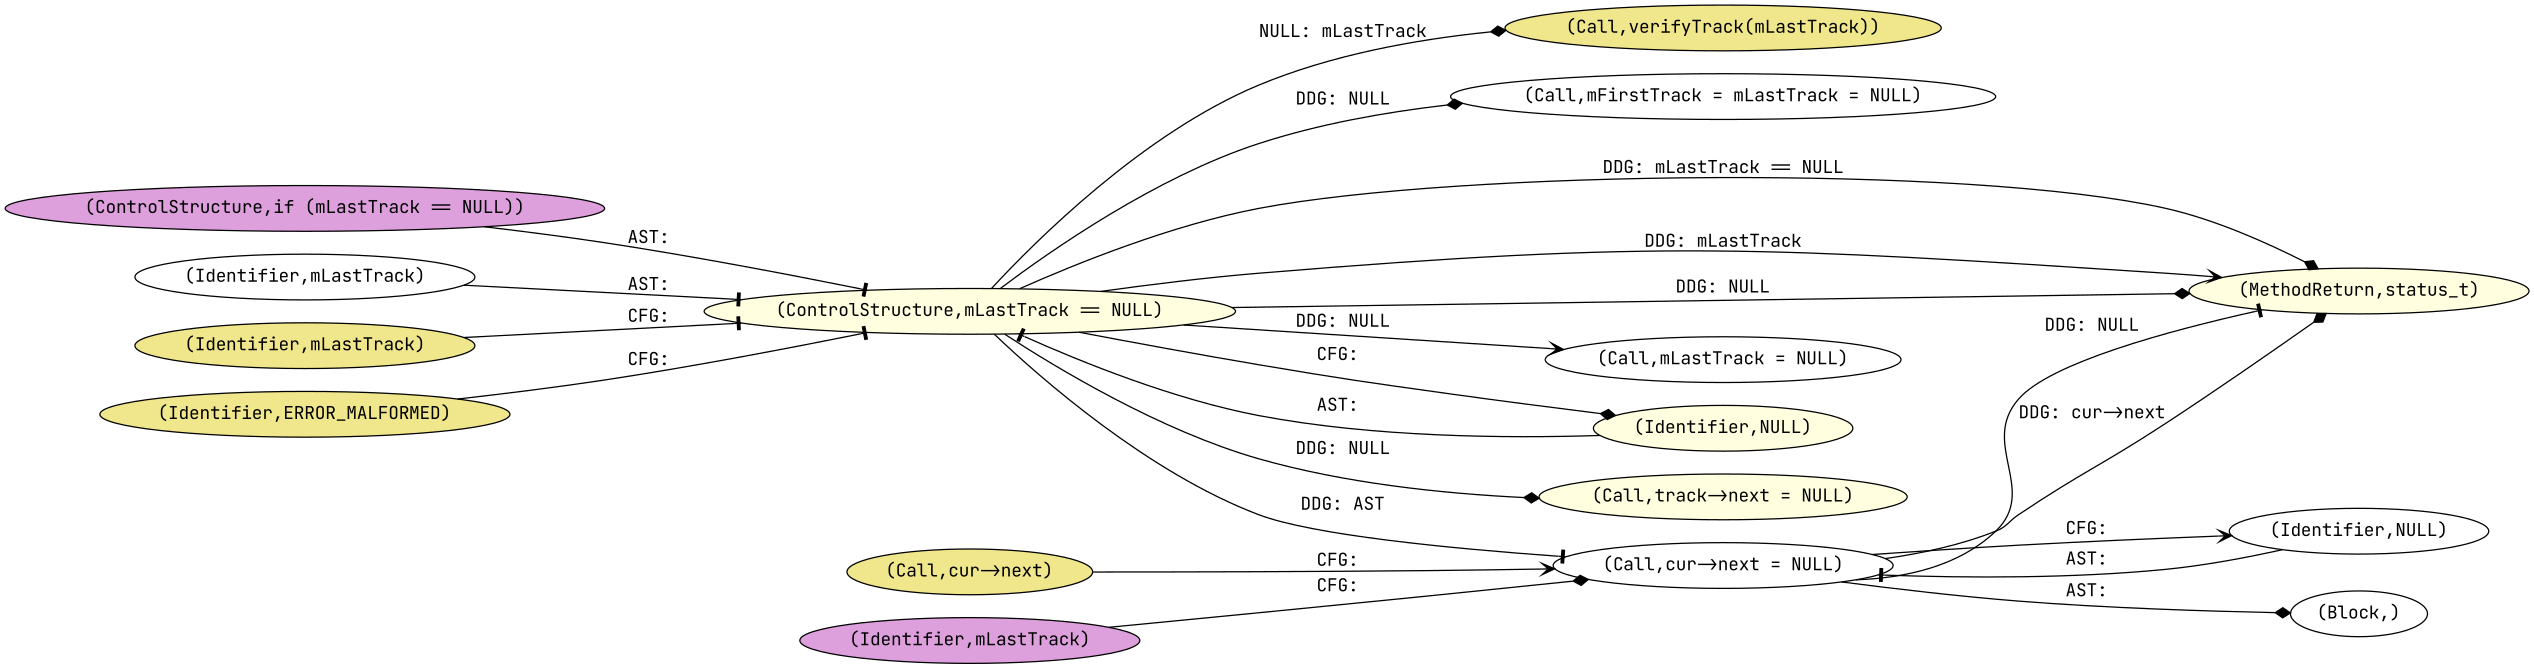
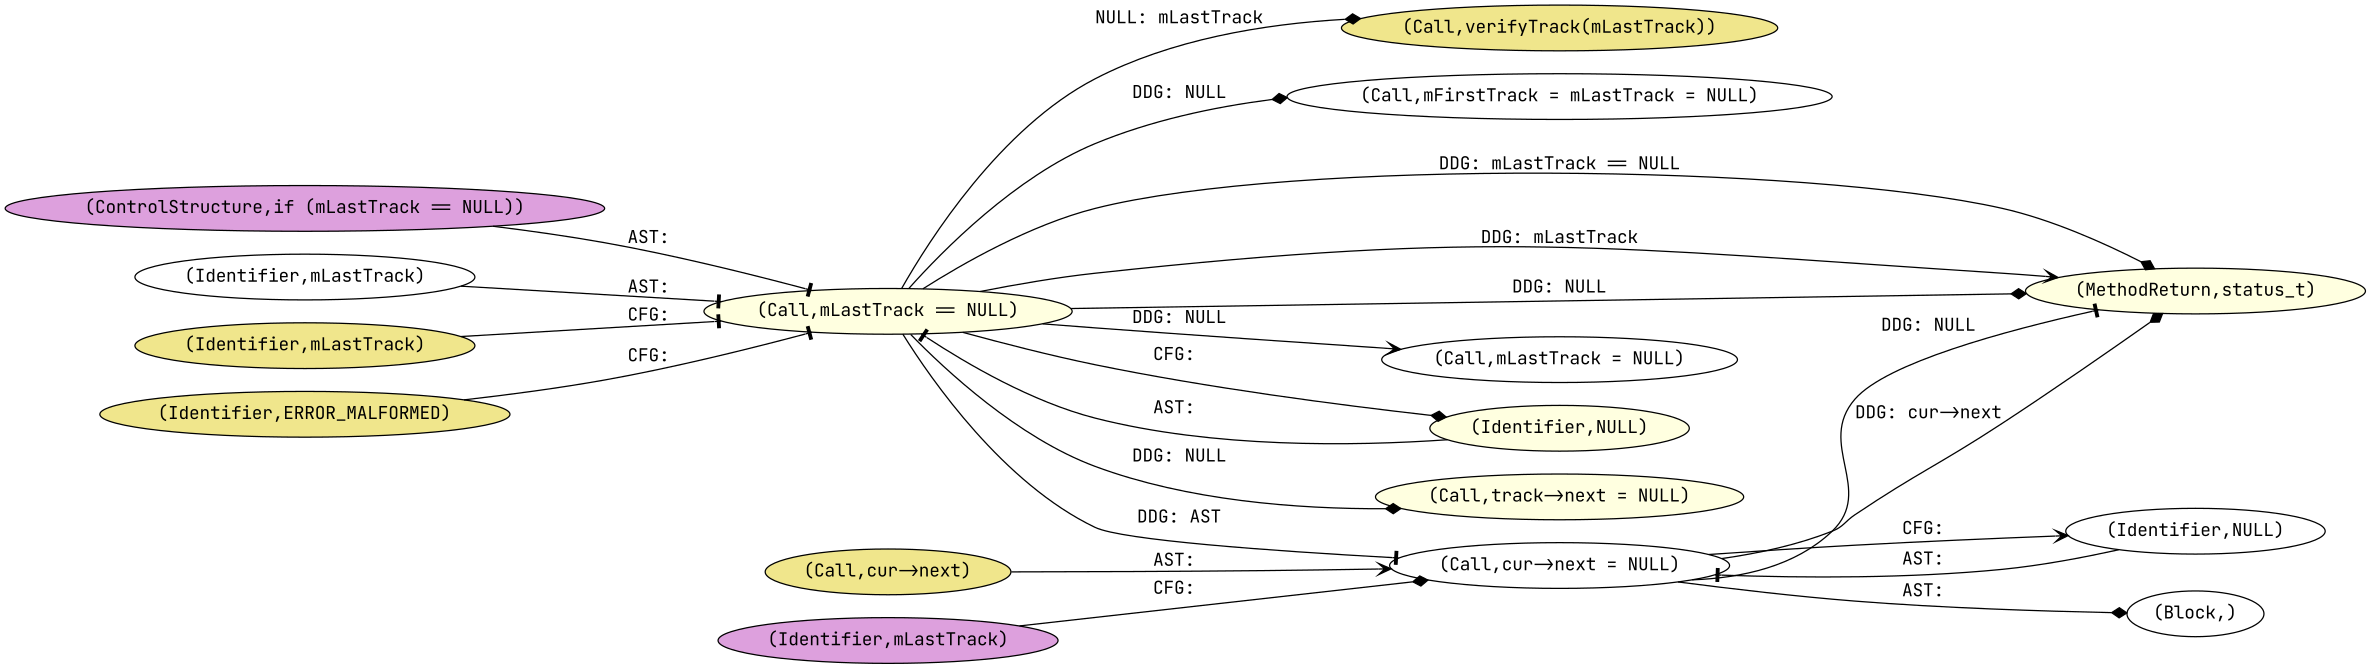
node "(ControlStructure,mLastTrack == NULL)": label "(ControlStructure,mLastTrack == NULL)" -> "(Call,mLastTrack == NULL)"
edge "(Call,cur->next)" -> "(Call,cur->next = NULL)": label "CFG: " -> "AST: "
